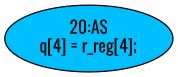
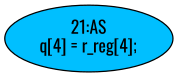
node "20:AS q[4] = r_reg[4];": label "20:AS q[4] = r_reg[4];" -> "21:AS q[4] = r_reg[4];"
